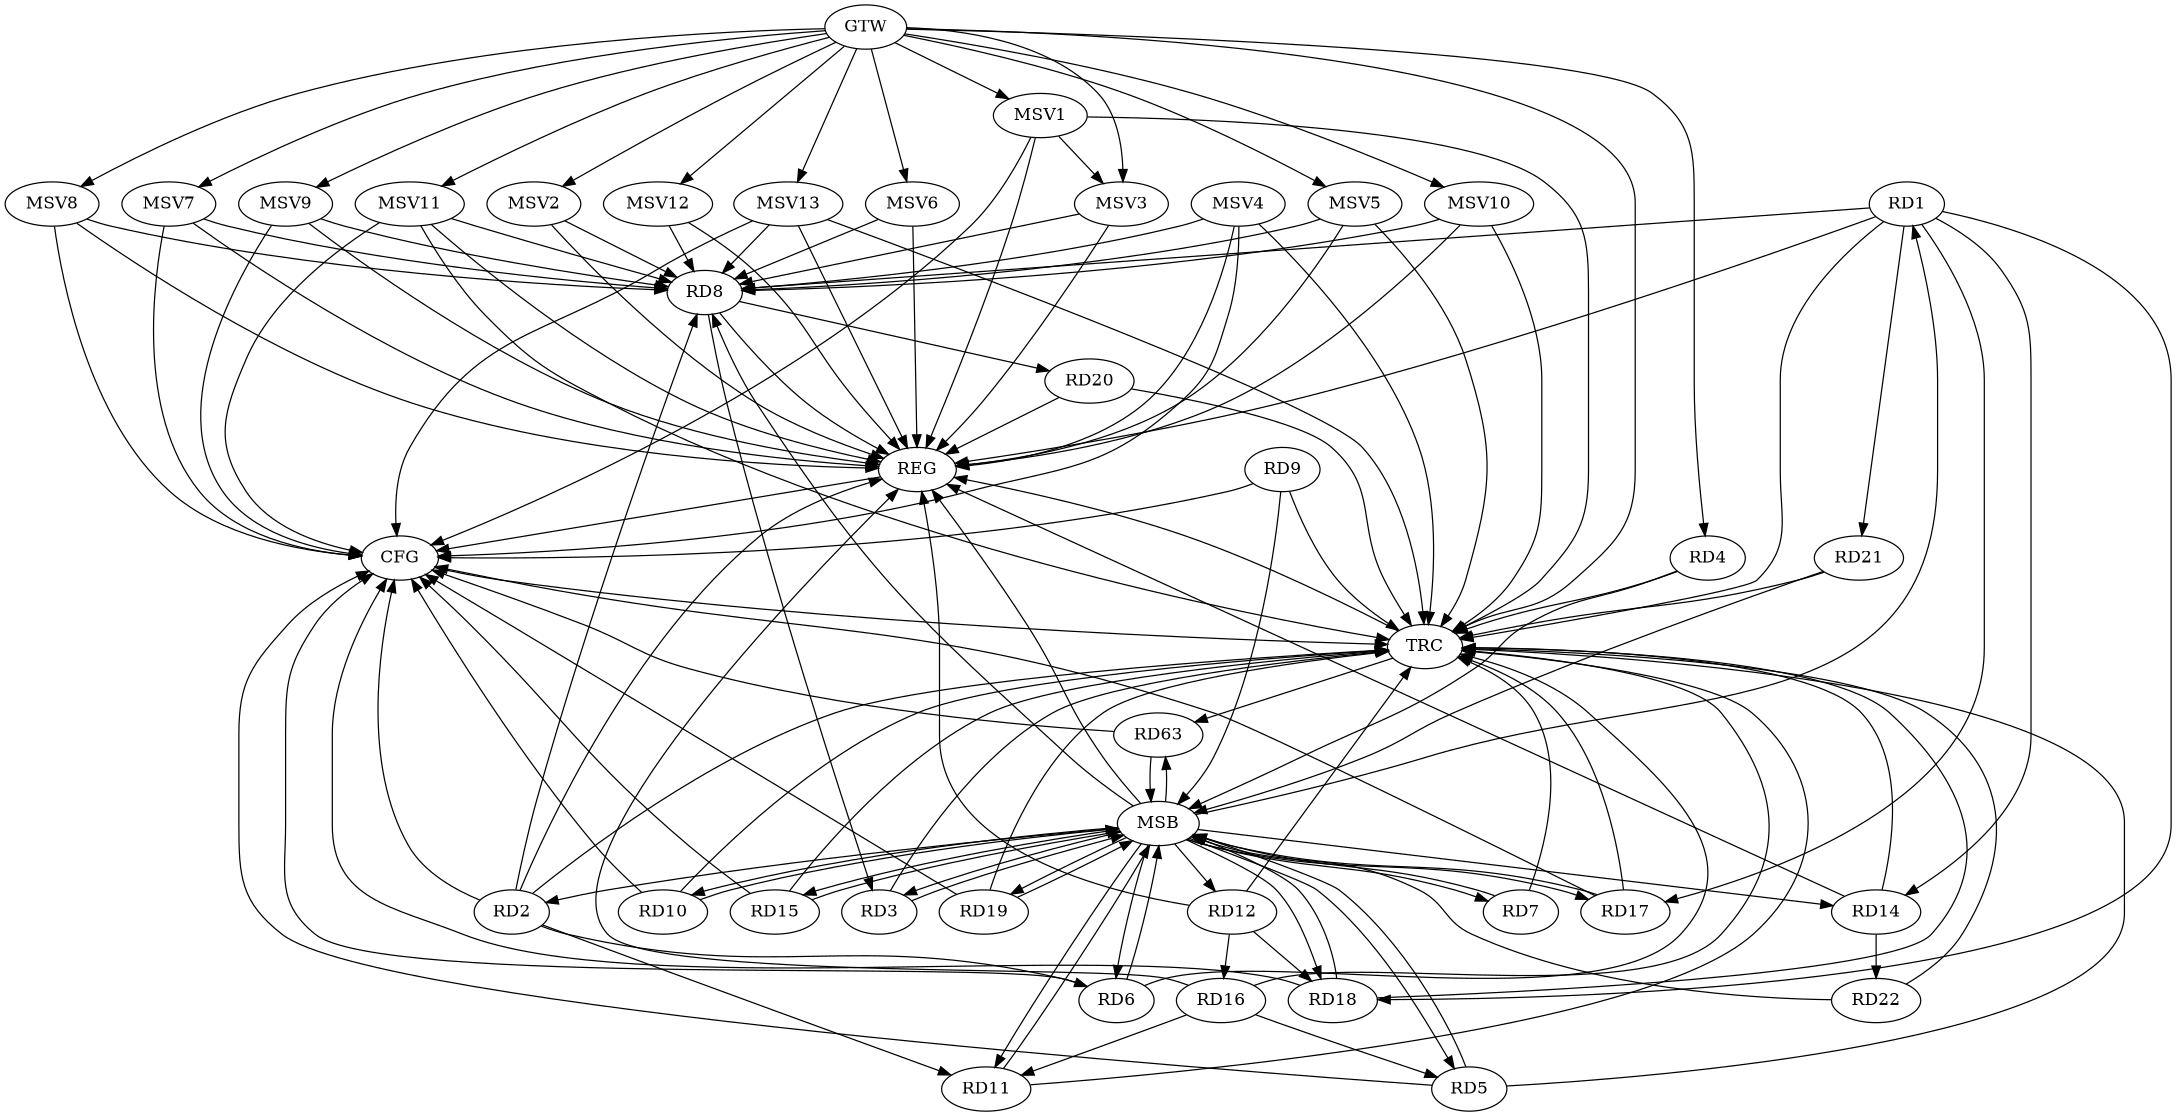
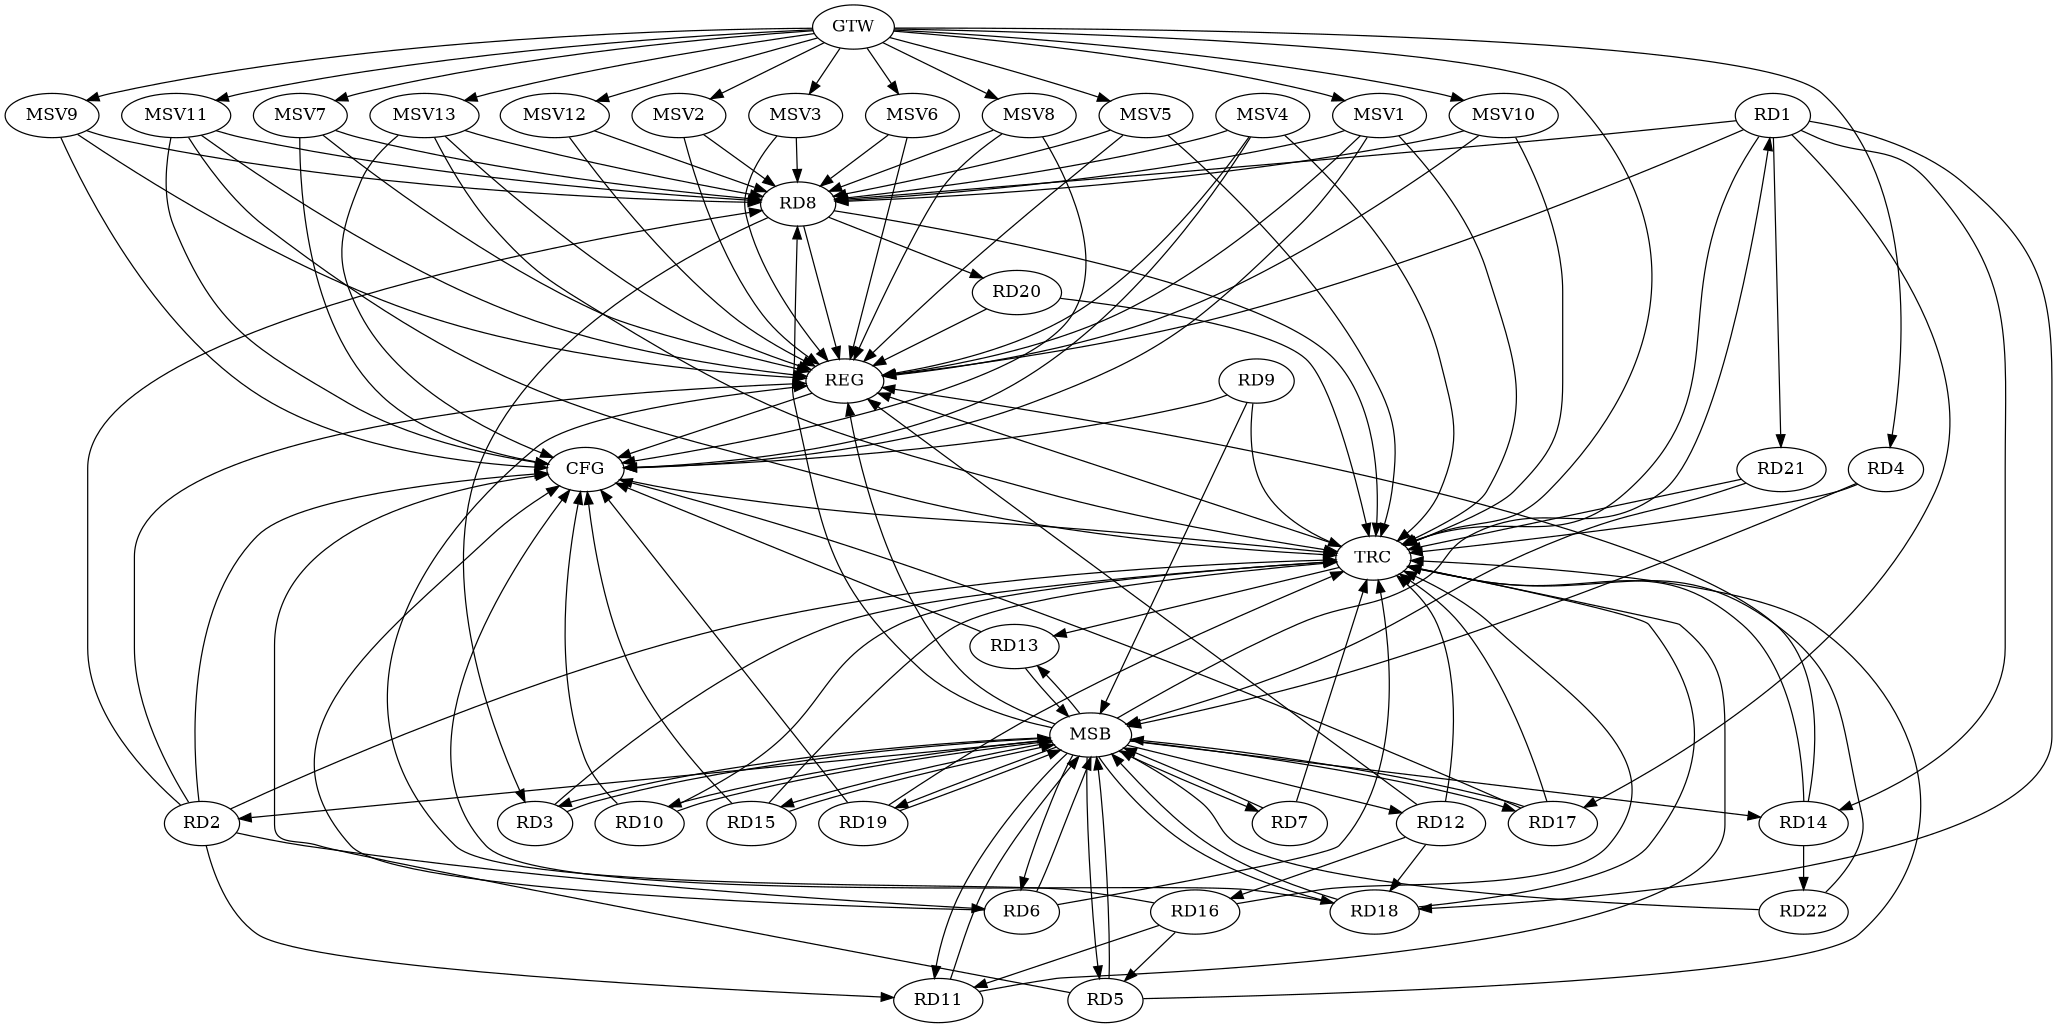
edge "MSV1" -> "MSV3": now "MSV1" -> "RD8"
edge "RD8" -> "TRC": added
node "RD63": label "RD63" -> "RD13"
